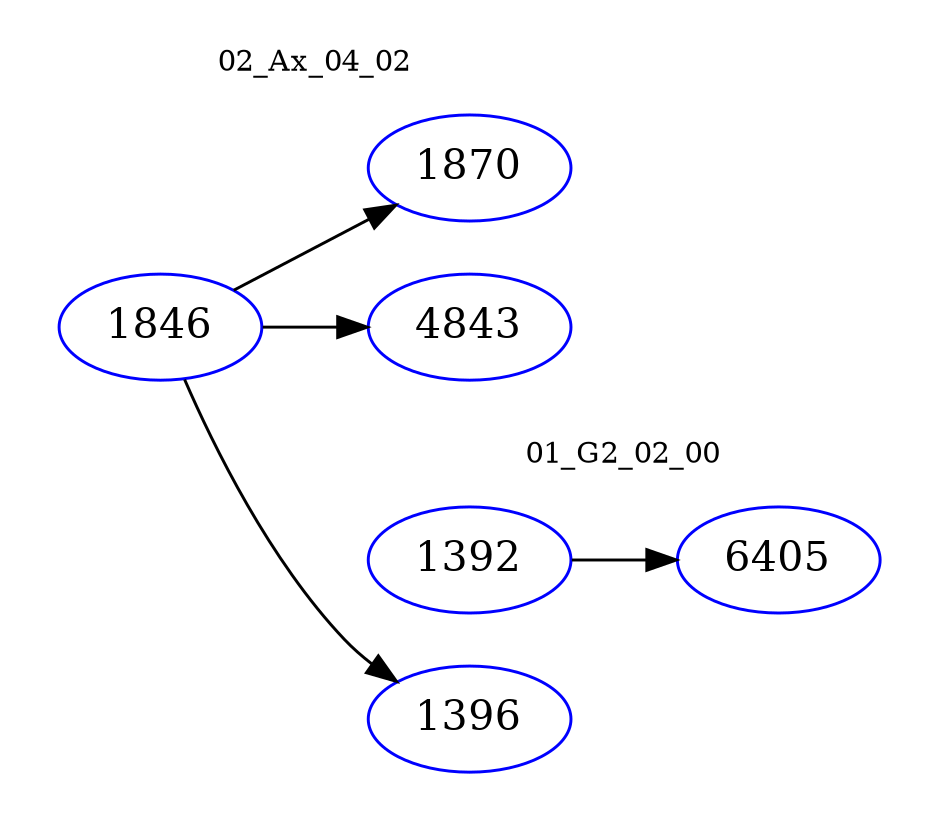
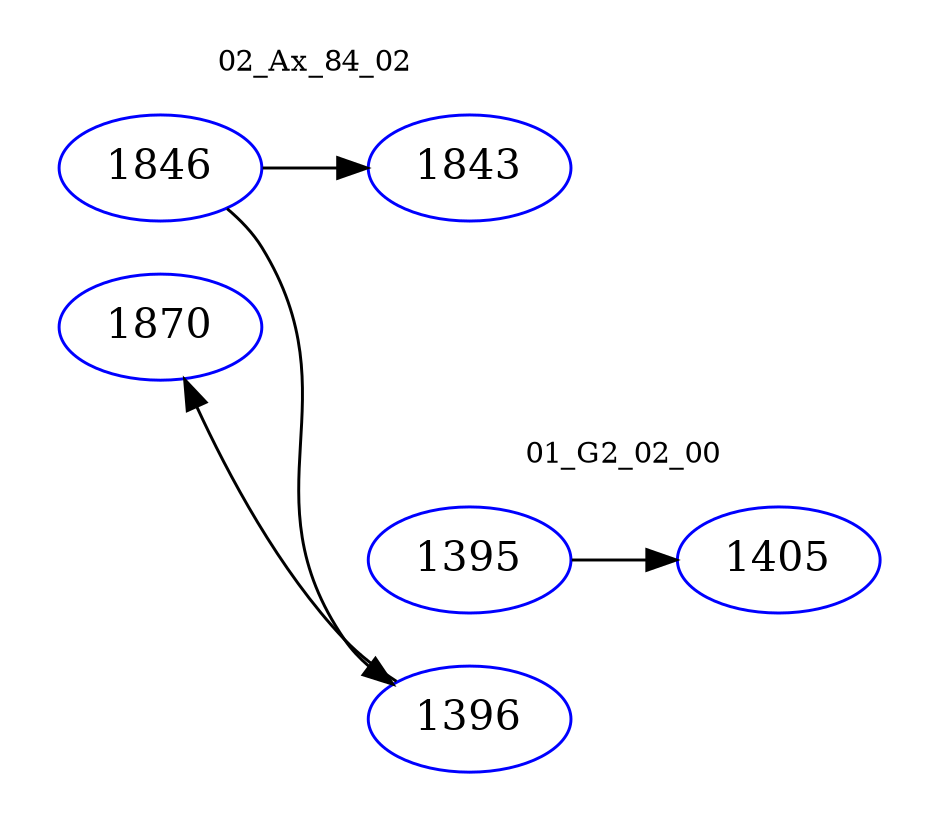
cluster "02_Ax_04_02": label "02_Ax_04_02" -> "02_Ax_84_02"
edge "1846" -> "1870": now "1396" -> "1870"
node "4843": label "4843" -> "1843"
node "1392": label "1392" -> "1395"
node "6405": label "6405" -> "1405"
